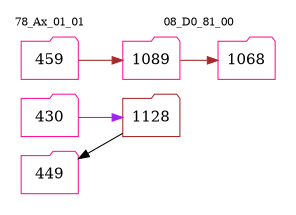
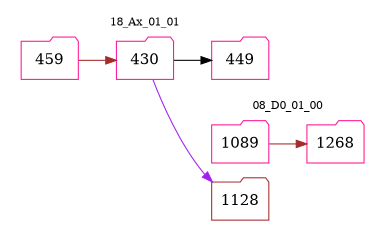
cluster "78_Ax_01_01": label "78_Ax_01_01" -> "18_Ax_01_01"
cluster "08_D0_81_00": label "08_D0_81_00" -> "08_D0_01_00"
edge "459" -> "1089": now "459" -> "430"
node "1068": label "1068" -> "1268"
edge "1128" -> "449": now "430" -> "449"
